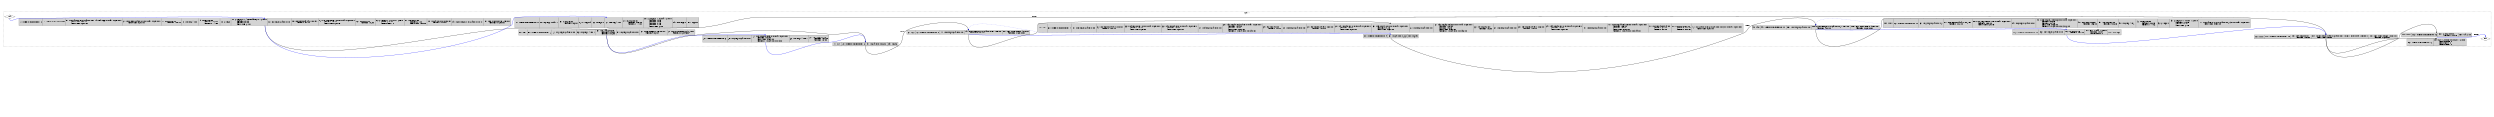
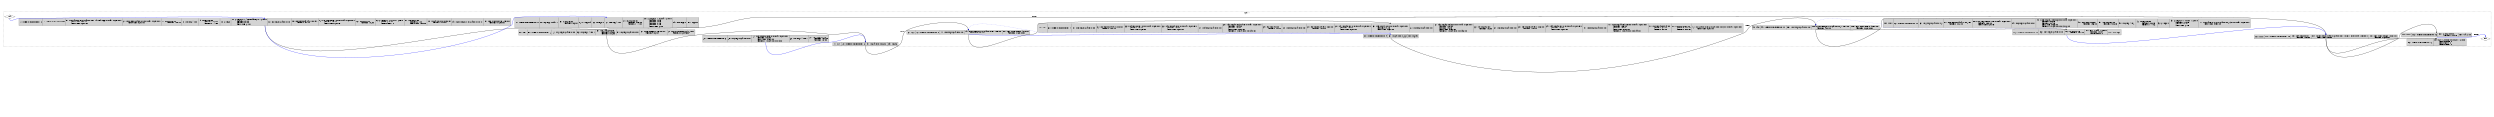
edge "98: L98:" -> "104: NOTE_INSN_BASIC_BLOCK 12": color blue -> black
edge "32: L32:" -> "42: NOTE_INSN_BASIC_BLOCK 5": removed
